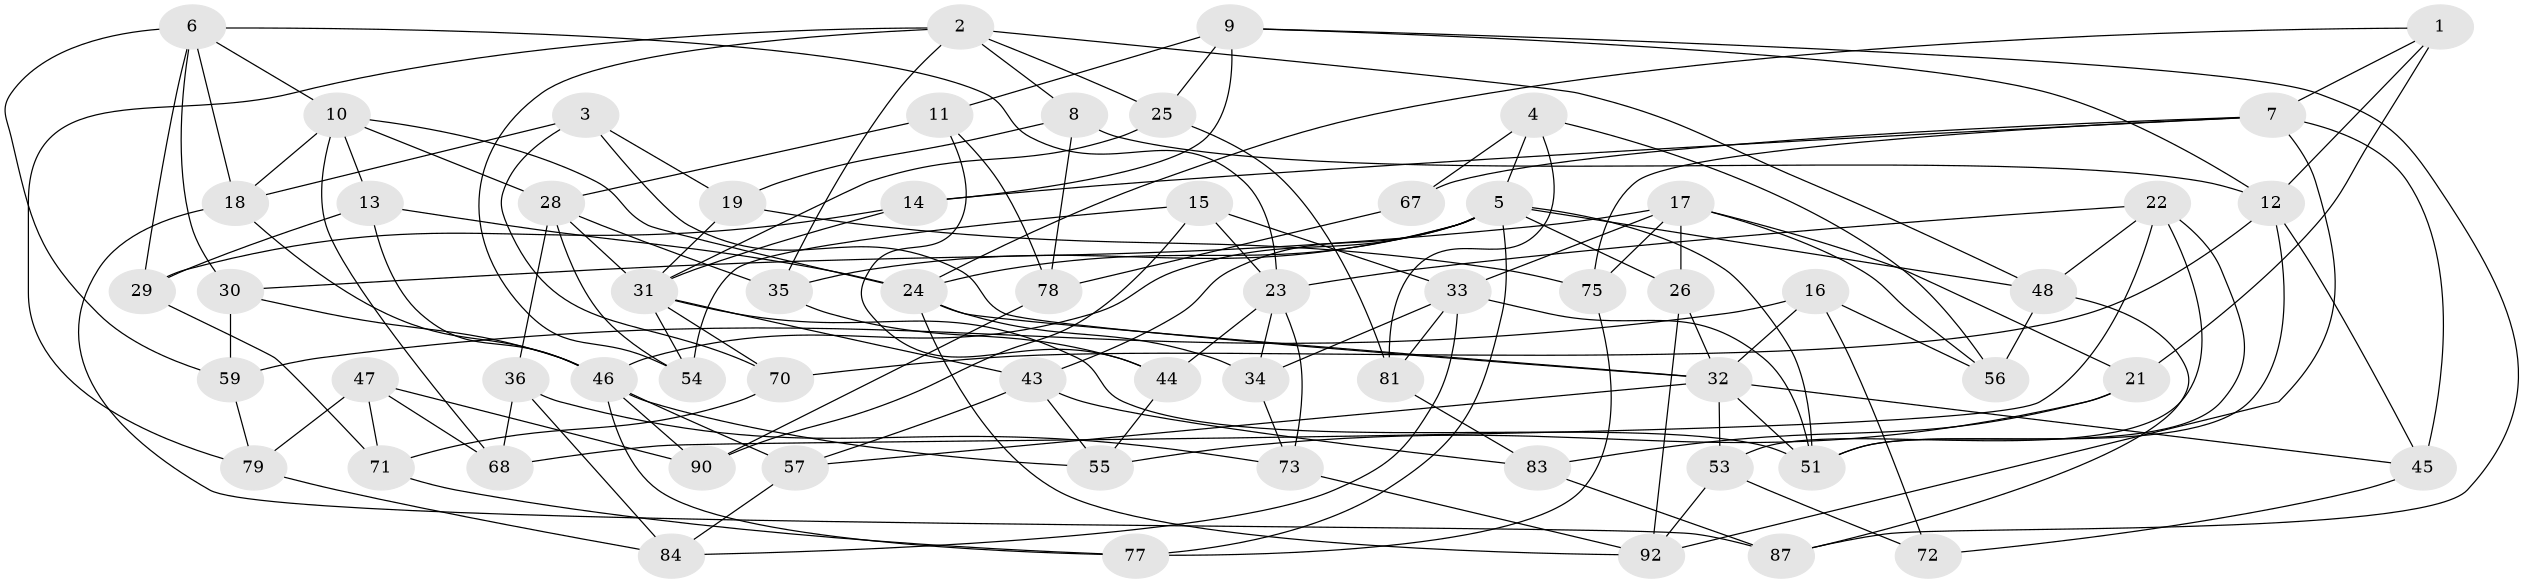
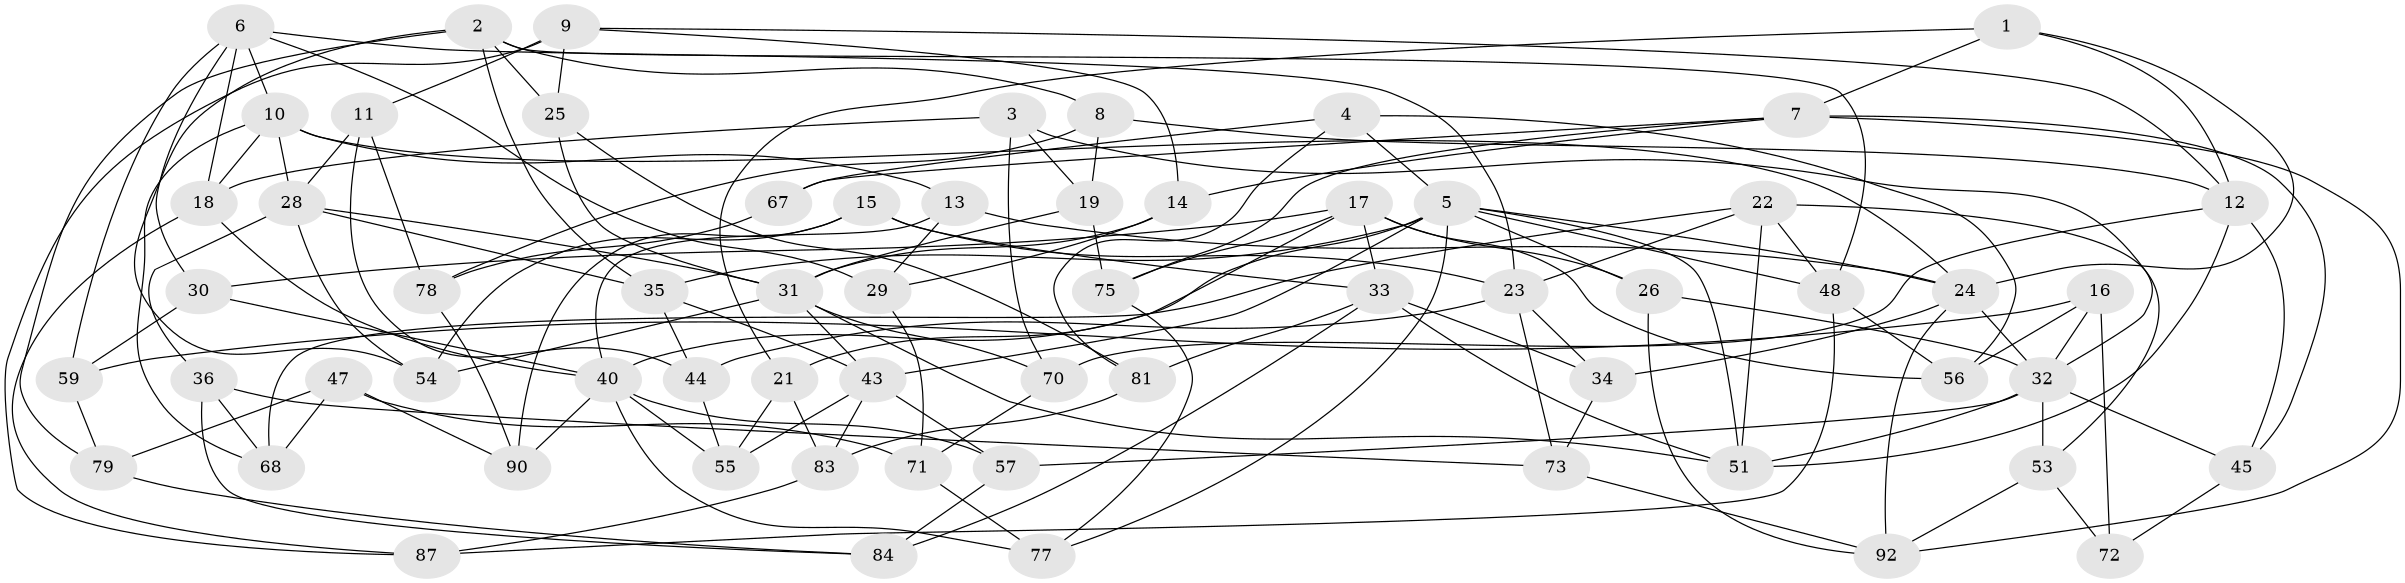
edge "35" -- "43": added
node "46": label "46" -> "40"
